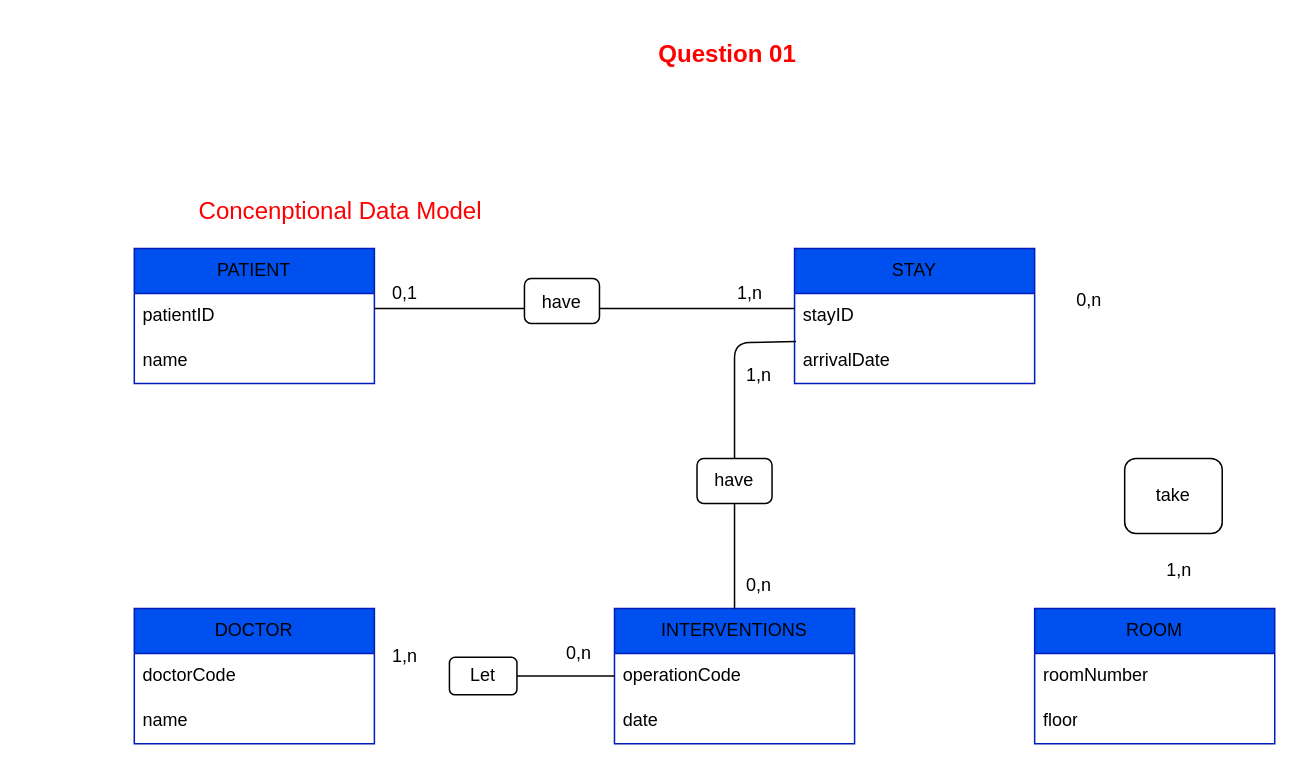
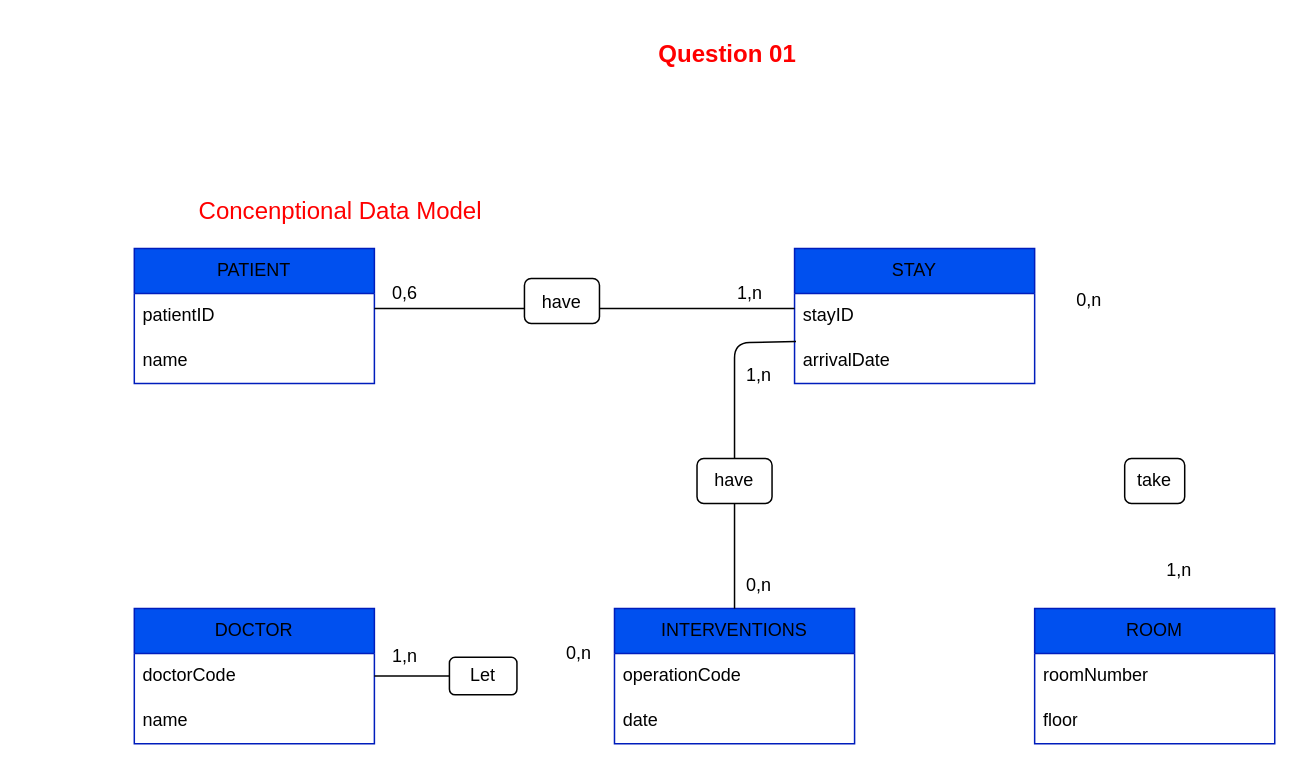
node "0,1": label "0,1" -> "0,6"
node "take": size 98x75 -> 60x45
edge "doctorCode" -- "Let": added
edge "Let" -- "operationCode": removed
